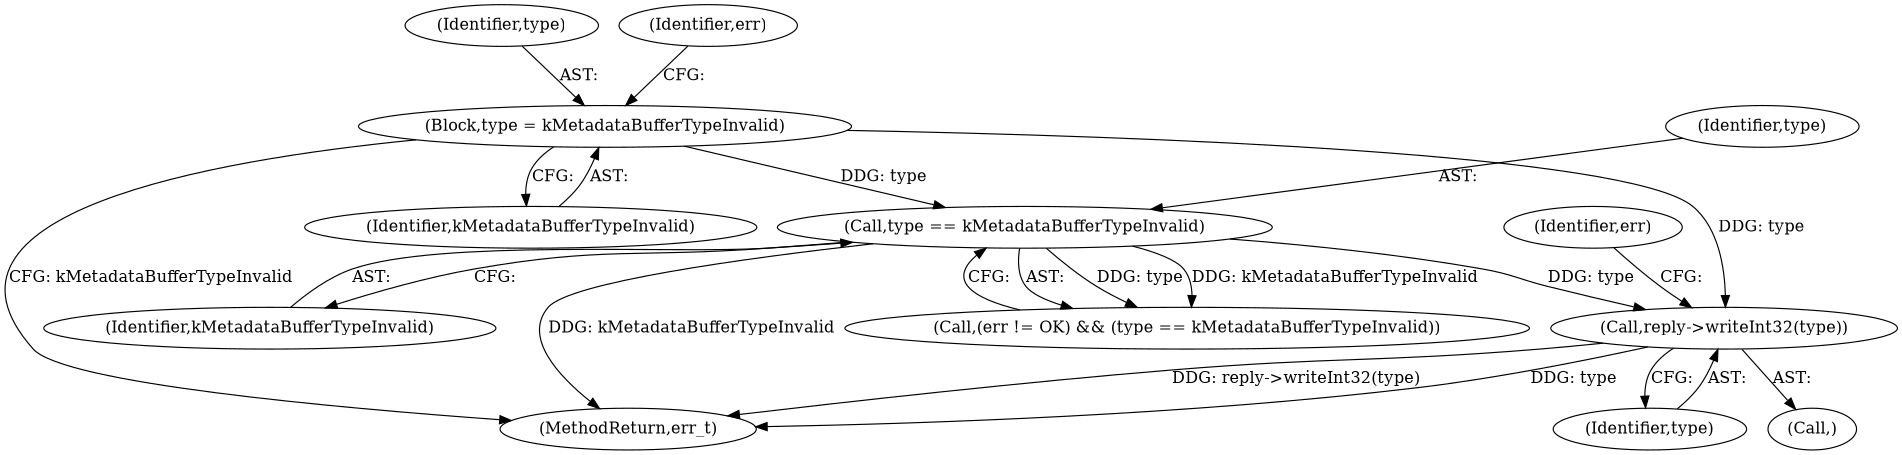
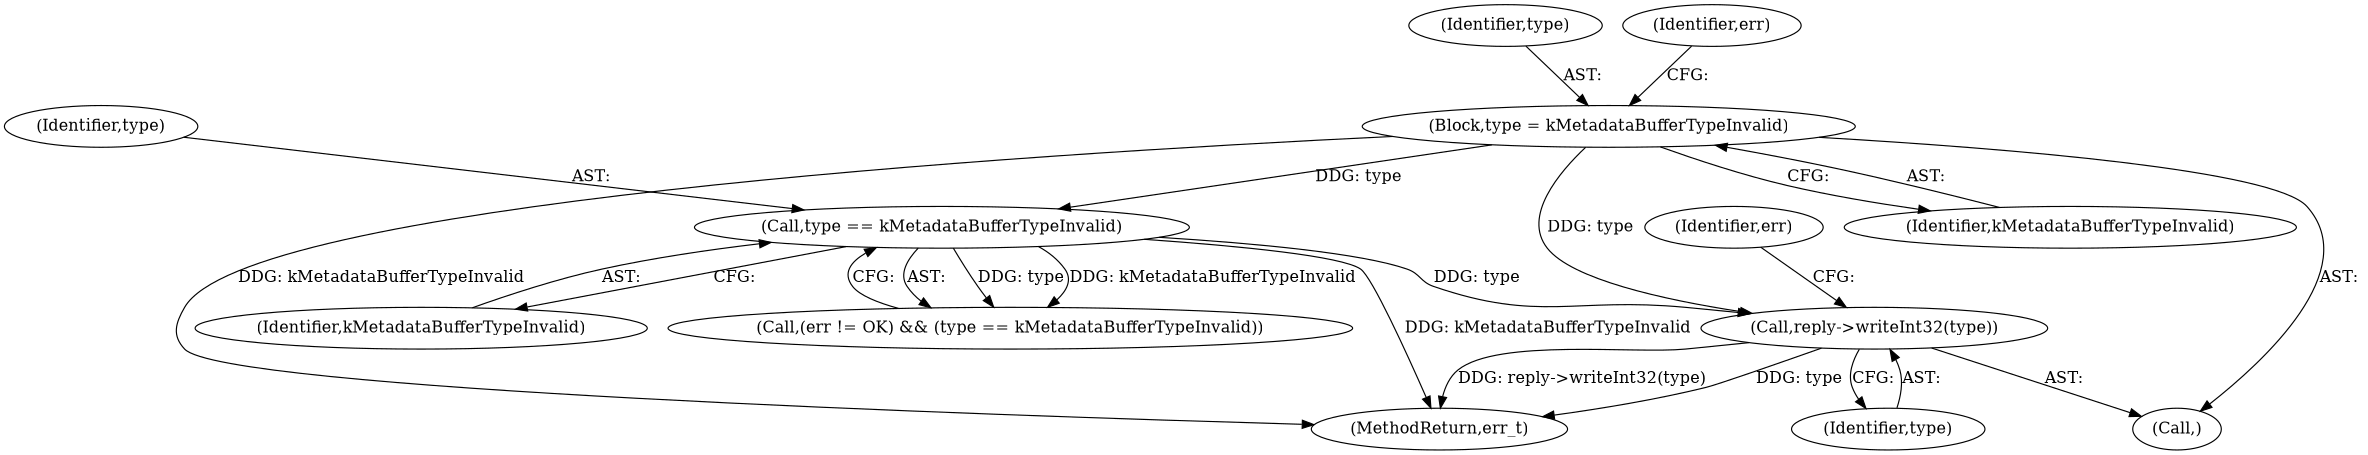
edge "(Block,type = kMetadataBufferTypeInvalid)" -> "(Call,)": added, label "AST:"
edge "(Block,type = kMetadataBufferTypeInvalid)" -> "(MethodReturn,err_t)": label "CFG: kMetadataBufferTypeInvalid" -> "DDG: kMetadataBufferTypeInvalid"
